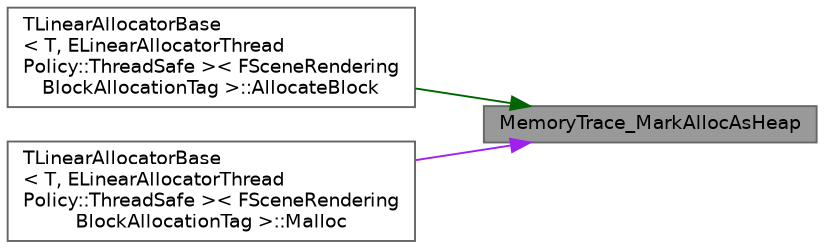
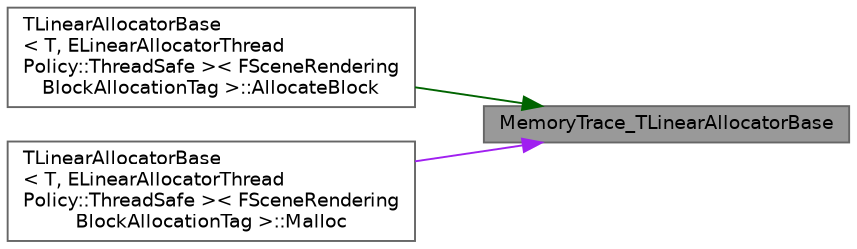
node "MemoryTrace_MarkAllocAsHeap": label "MemoryTrace_MarkAllocAsHeap" -> "MemoryTrace_TLinearAllocatorBase"
